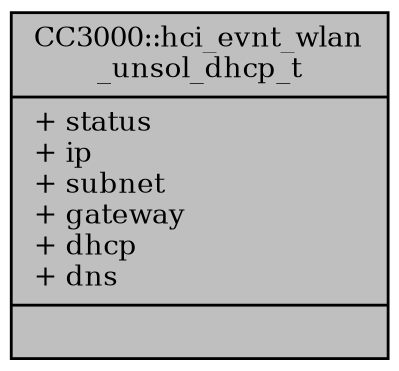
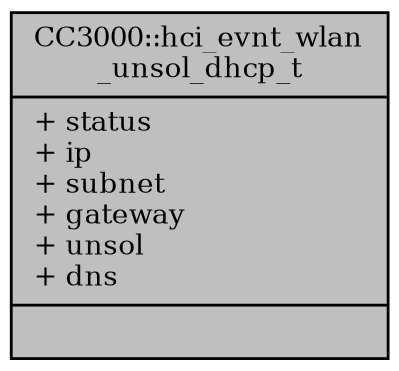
node "CC3000::hci_evnt_wlan": text "+ dhcp" -> "+ unsol"
